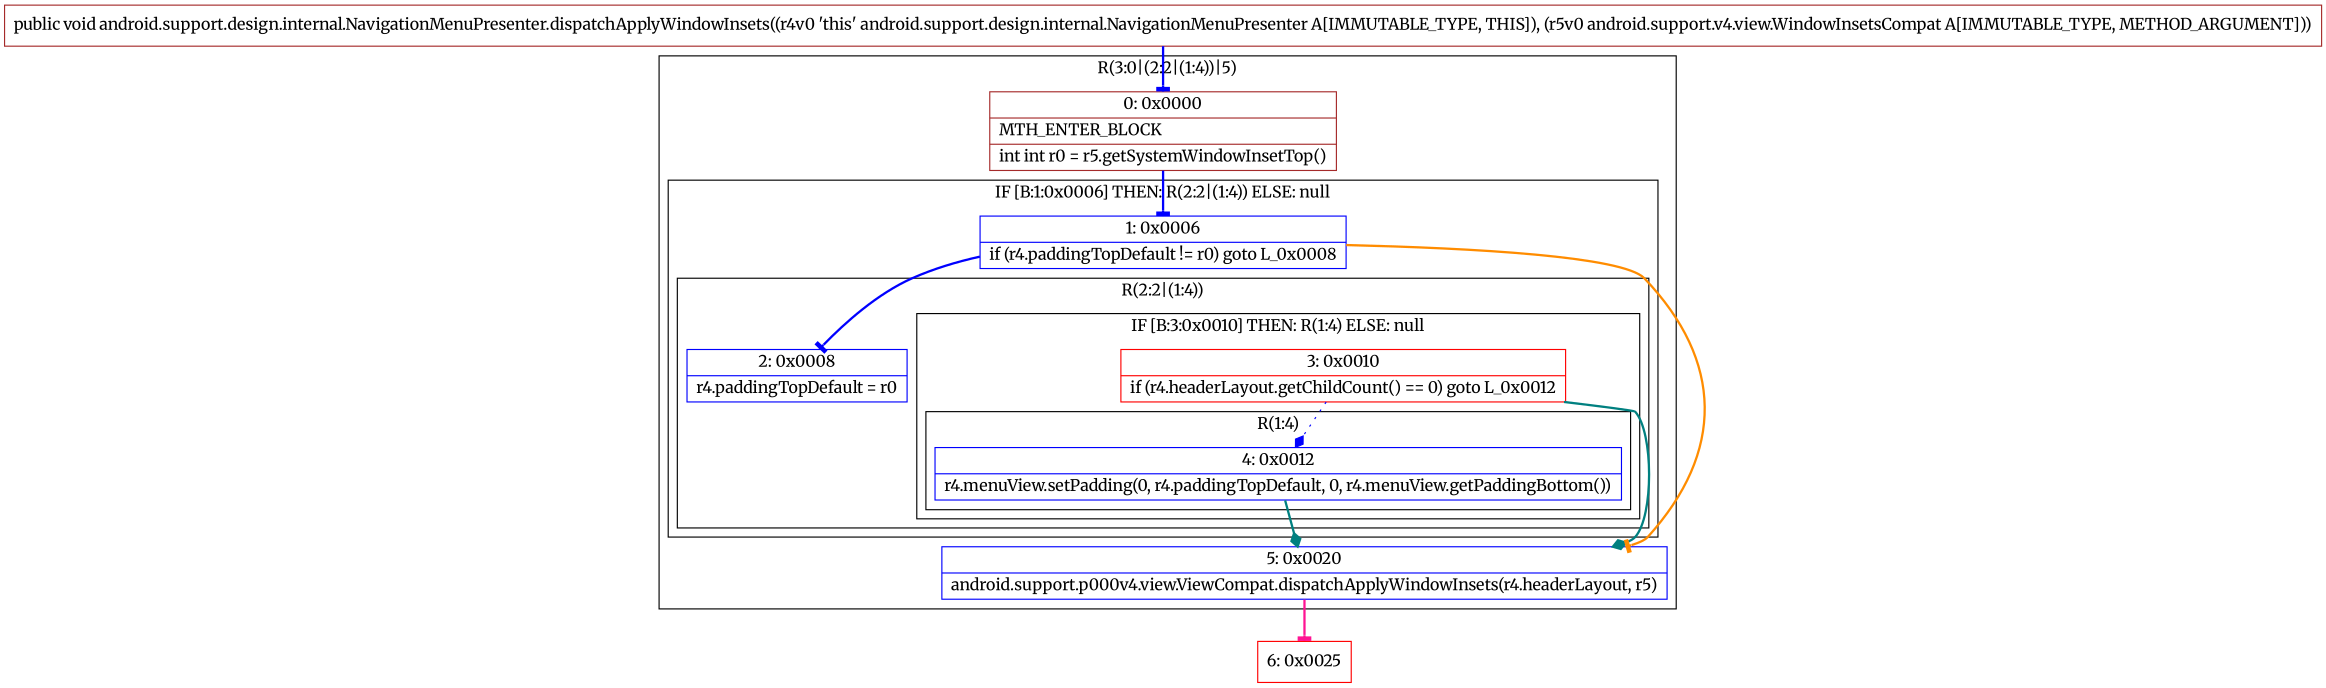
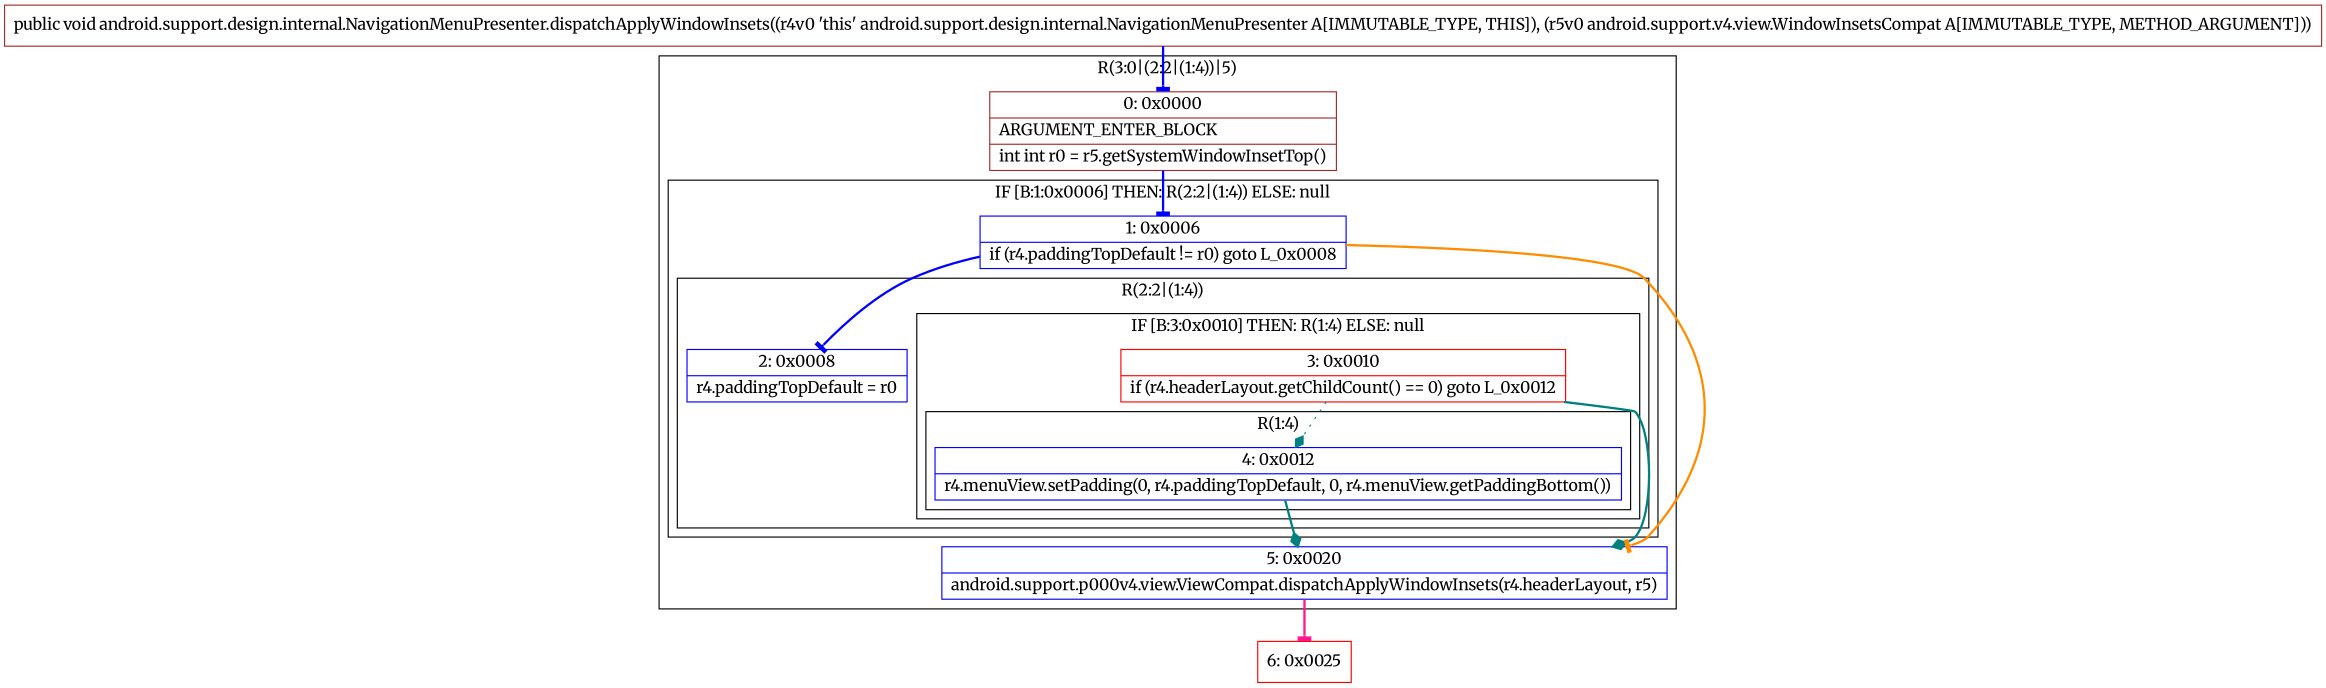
node "0: 0x0000": text "MTH_ENTER_BLOCK" -> "ARGUMENT_ENTER_BLOCK"
edge "3: 0x0010" -> "4: 0x0012": color blue -> teal
